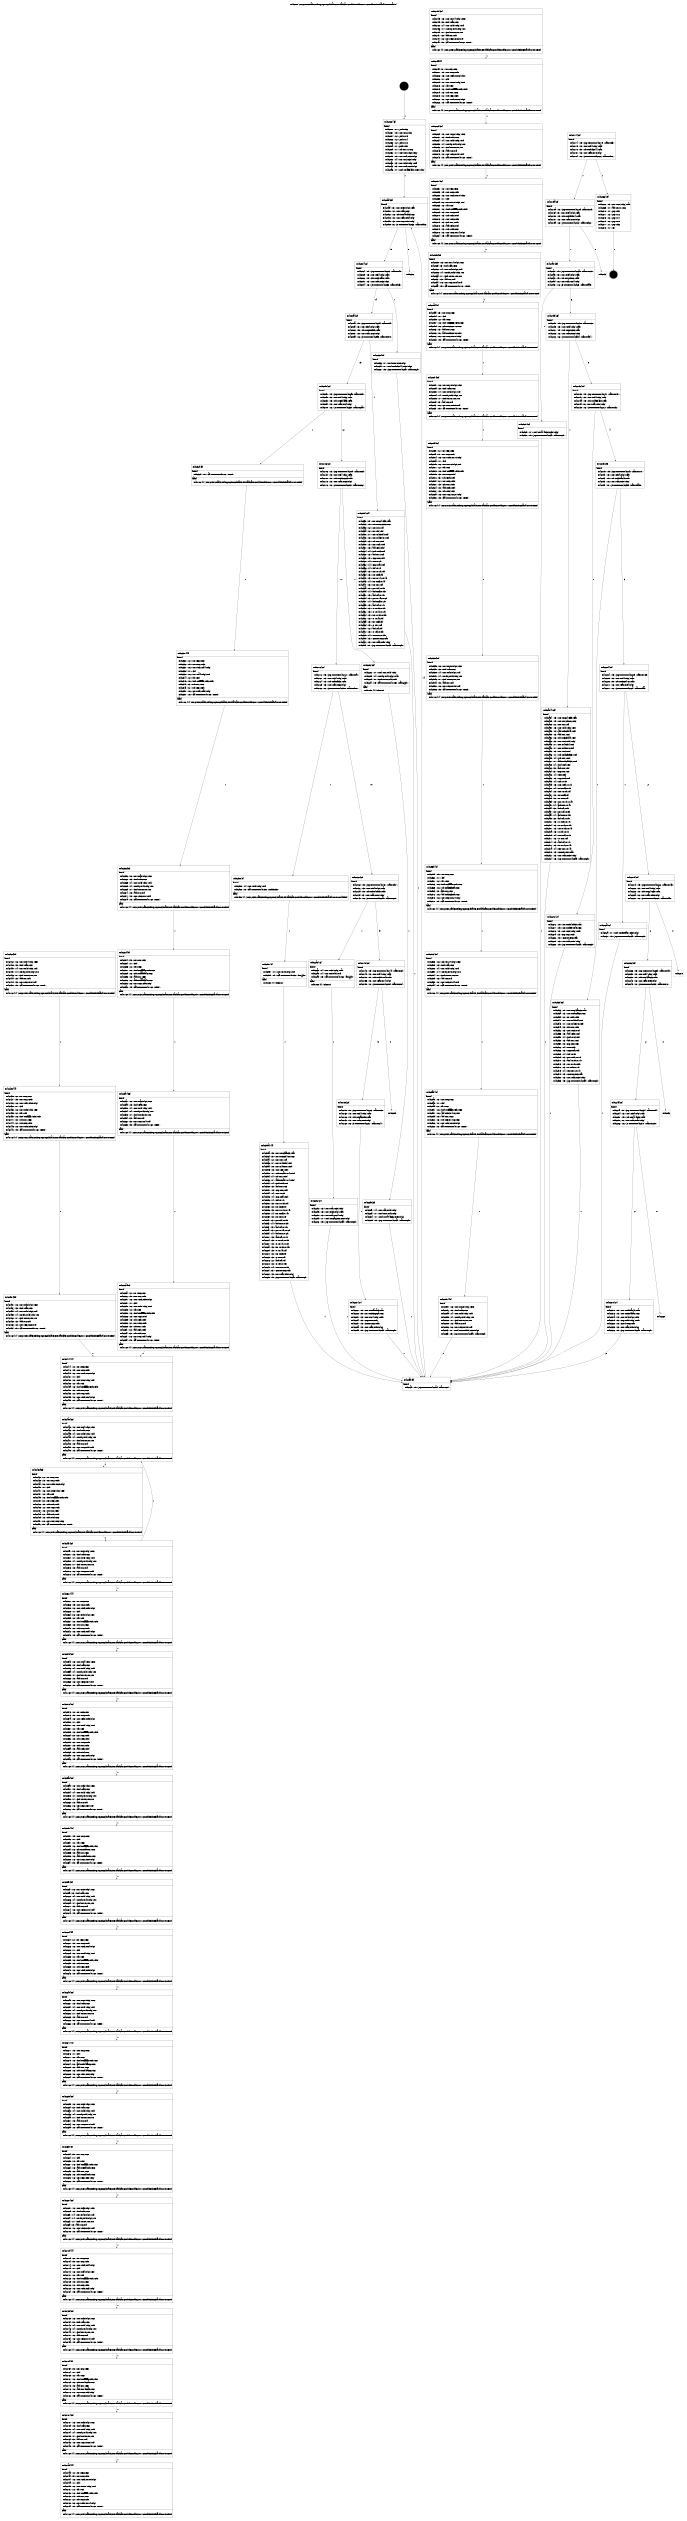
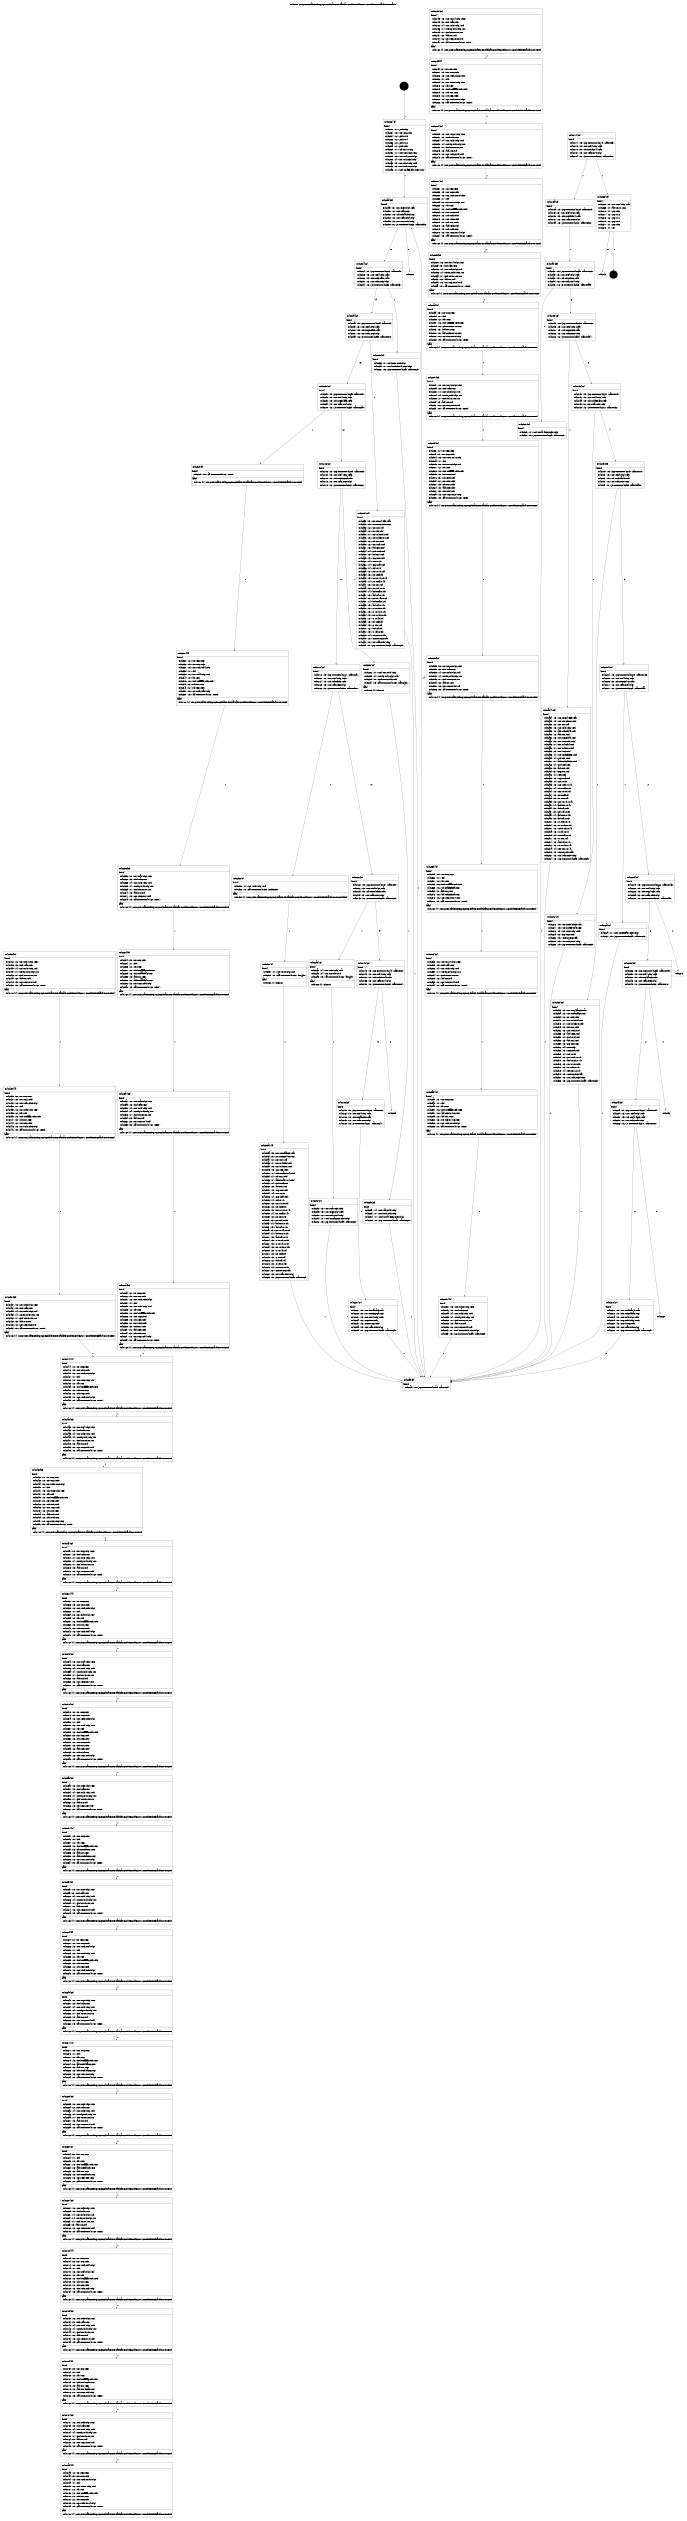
edge "0x40218a [22]" -> "0x402c42": now "0x402c66 [19]" -> "0x402c42"
edge "0x4024fb [38]" -> "0x4024a0 [35]": now "0x402474 [44]" -> "0x4024a0 [35]"
